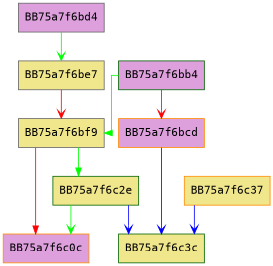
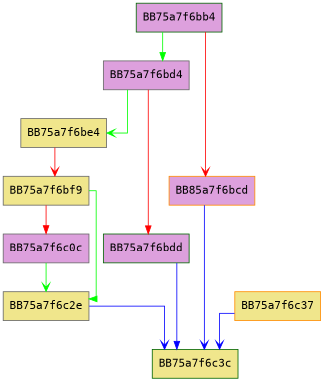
node "BB75a7f6be7": label "BB75a7f6be7" -> "BB75a7f6be4"
edge "BB75a7f6bb4" -> "BB75a7f6bf9": now "BB75a7f6bb4" -> "BB75a7f6bd4"
node "BB75a7f6bcd": label "BB75a7f6bcd" -> "BB85a7f6bcd"
node "BB75a7f6c2e": color darkgreen -> gray40
edge "BB75a7f6c2e" -> "BB75a7f6c0c": reversed
node "BB75a7f6c0c": color darkorange -> gray40
node "BB75a7f6bdd": added
